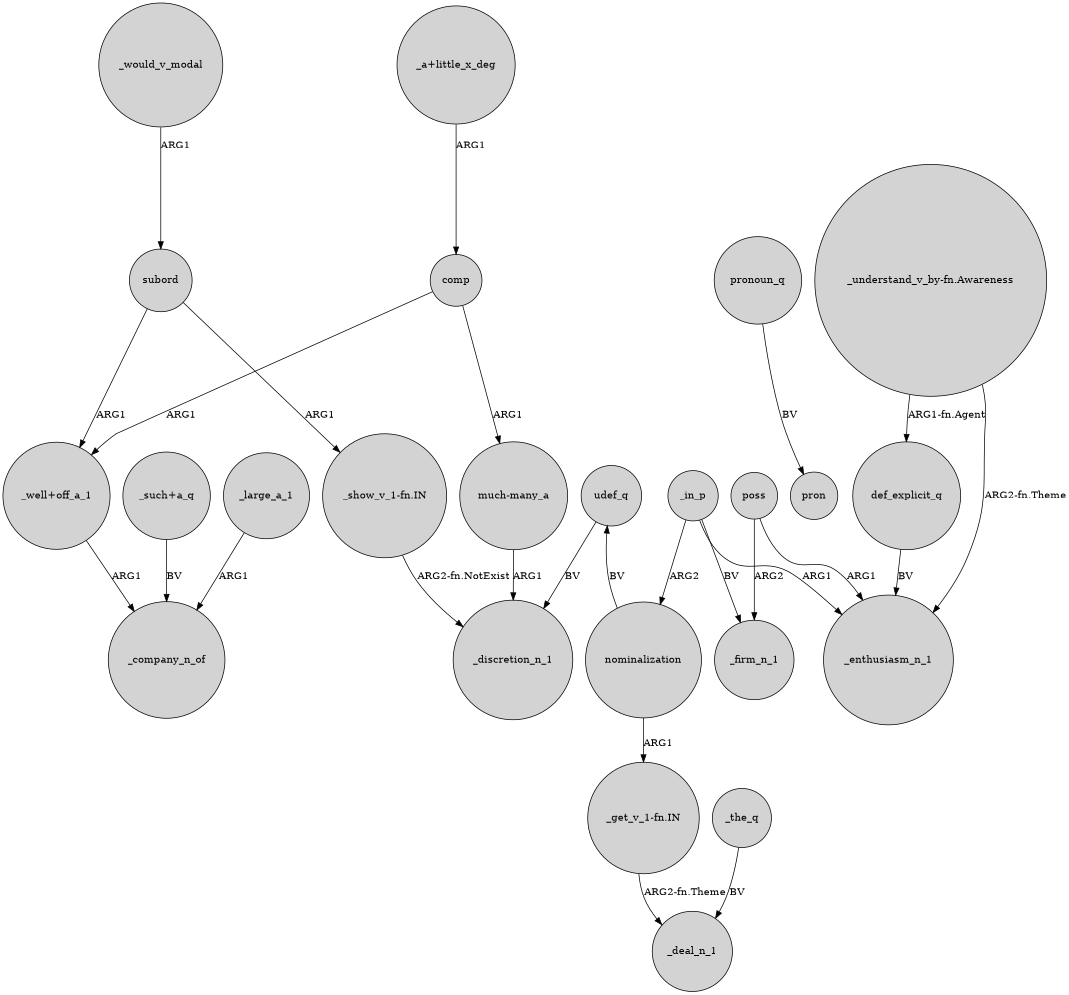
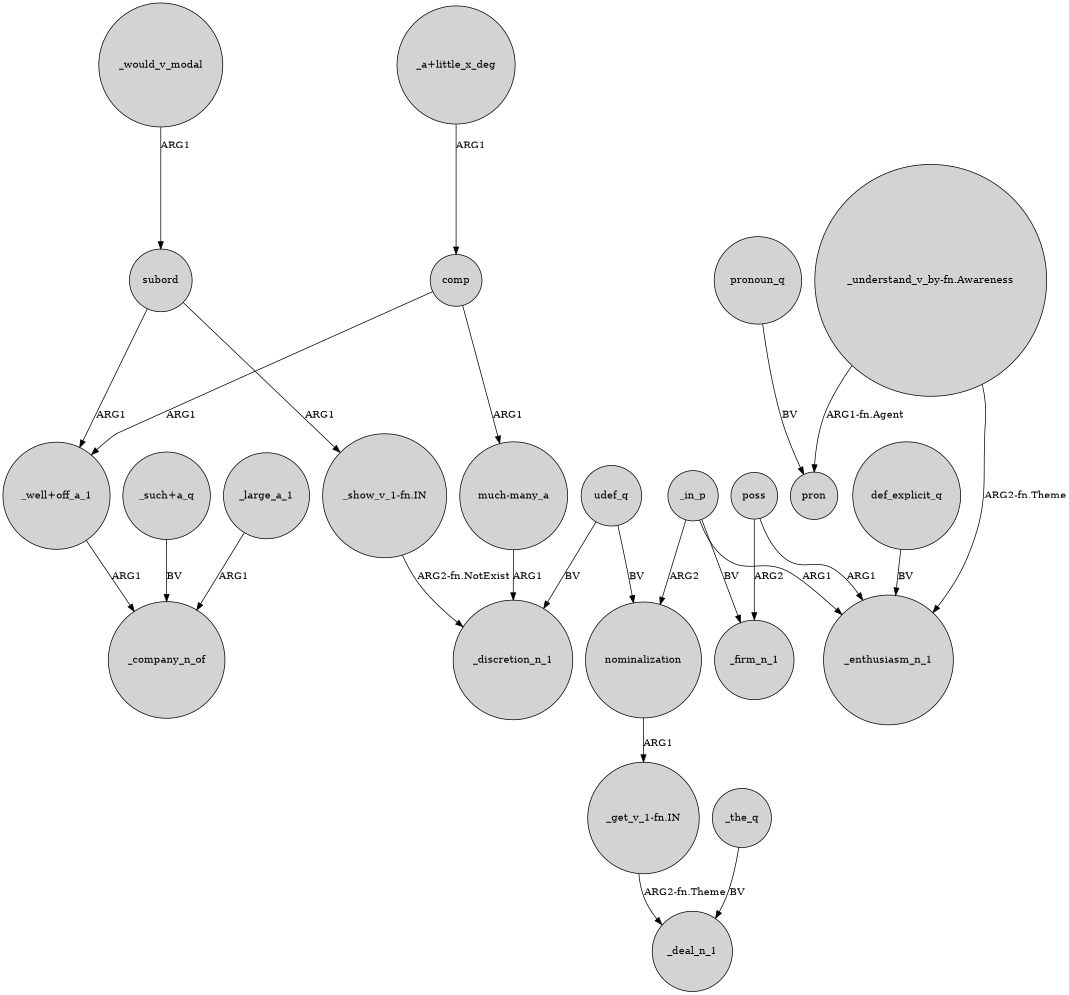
edge "_understand_v_by-fn.Awareness" -> "def_explicit_q": now "_understand_v_by-fn.Awareness" -> "pron"
edge "nominalization" -> "udef_q": reversed
